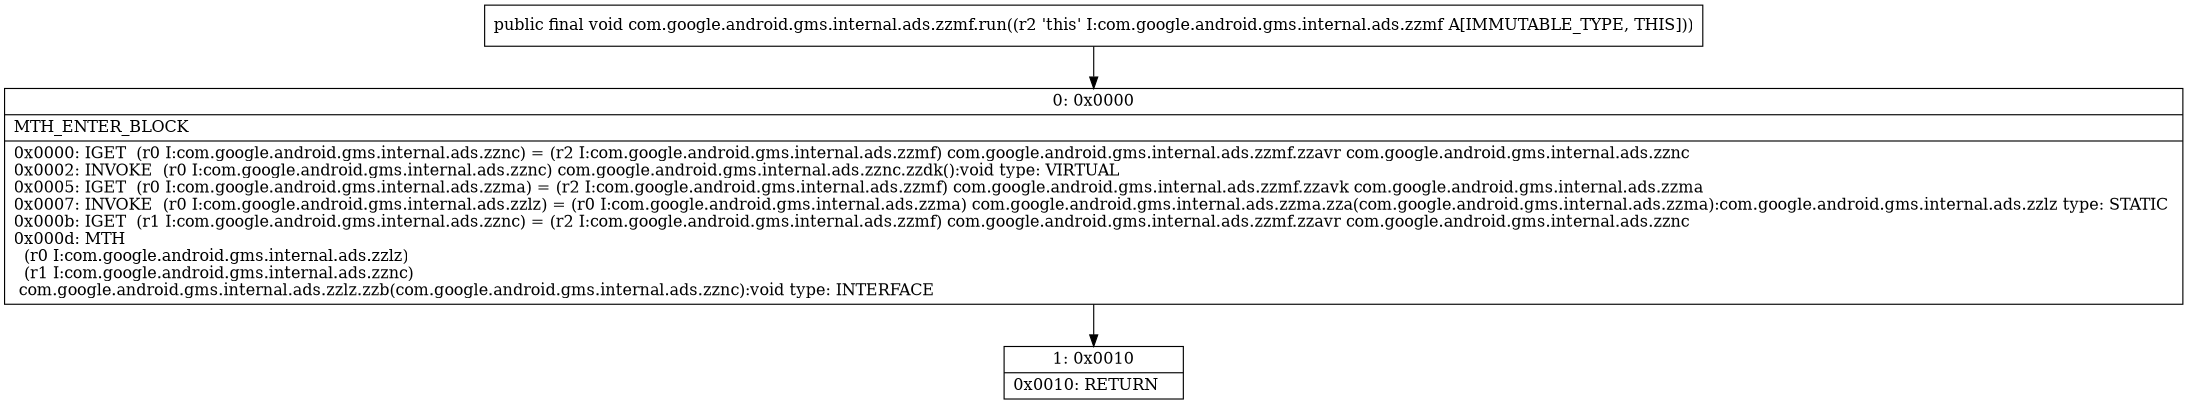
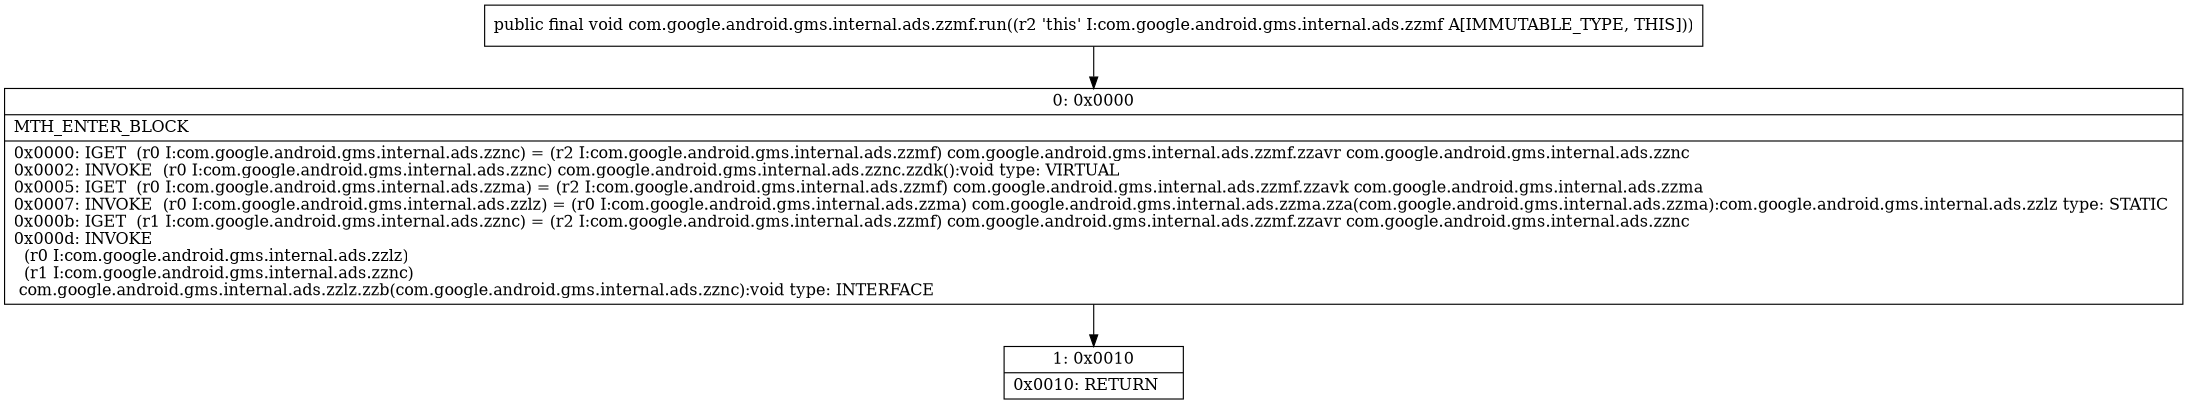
node "0: 0x0000": text "0x000d: MTH" -> "0x000d: INVOKE"
